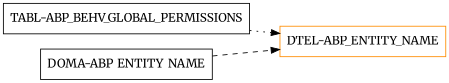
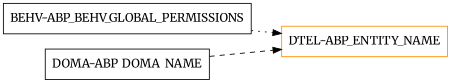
node "TABL-ABP_BEHV_GLOBAL_PERMISSIONS": label "TABL-ABP_BEHV_GLOBAL_PERMISSIONS" -> "BEHV-ABP_BEHV_GLOBAL_PERMISSIONS"
node "DOMA-ABP_ENTITY_NAME": label "DOMA-ABP_ENTITY_NAME" -> "DOMA-ABP_DOMA_NAME"
